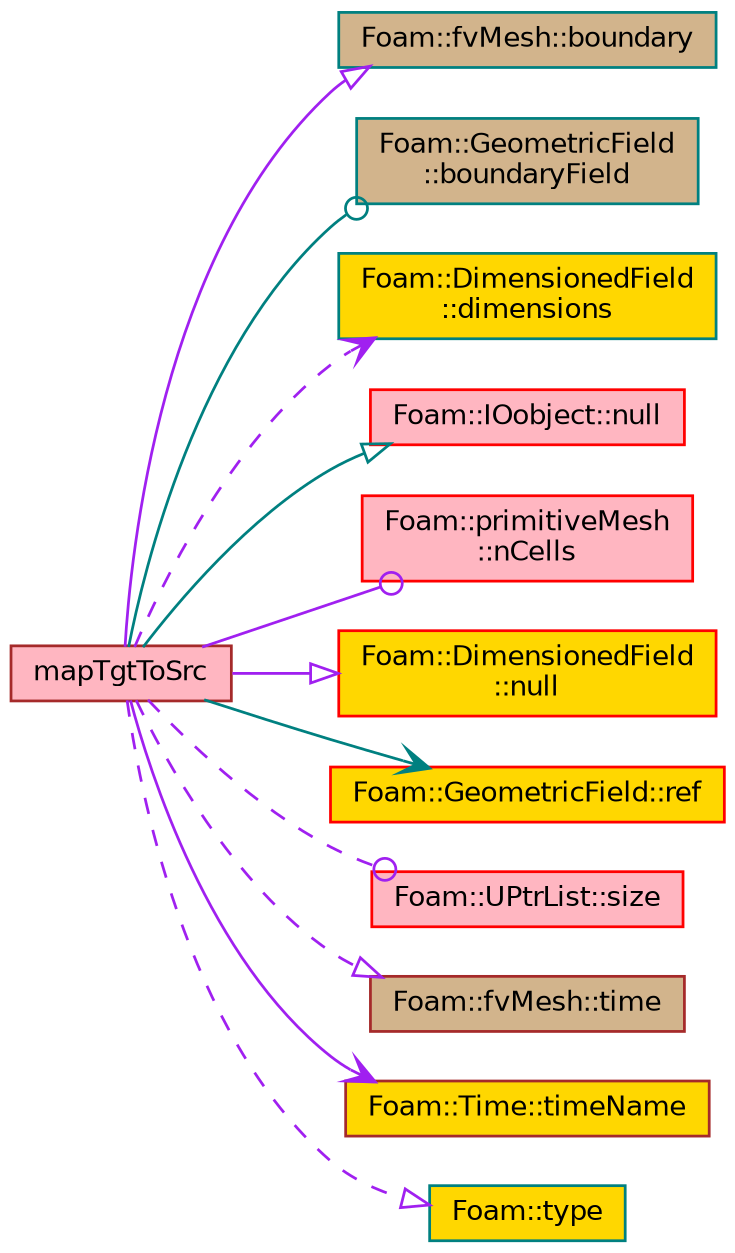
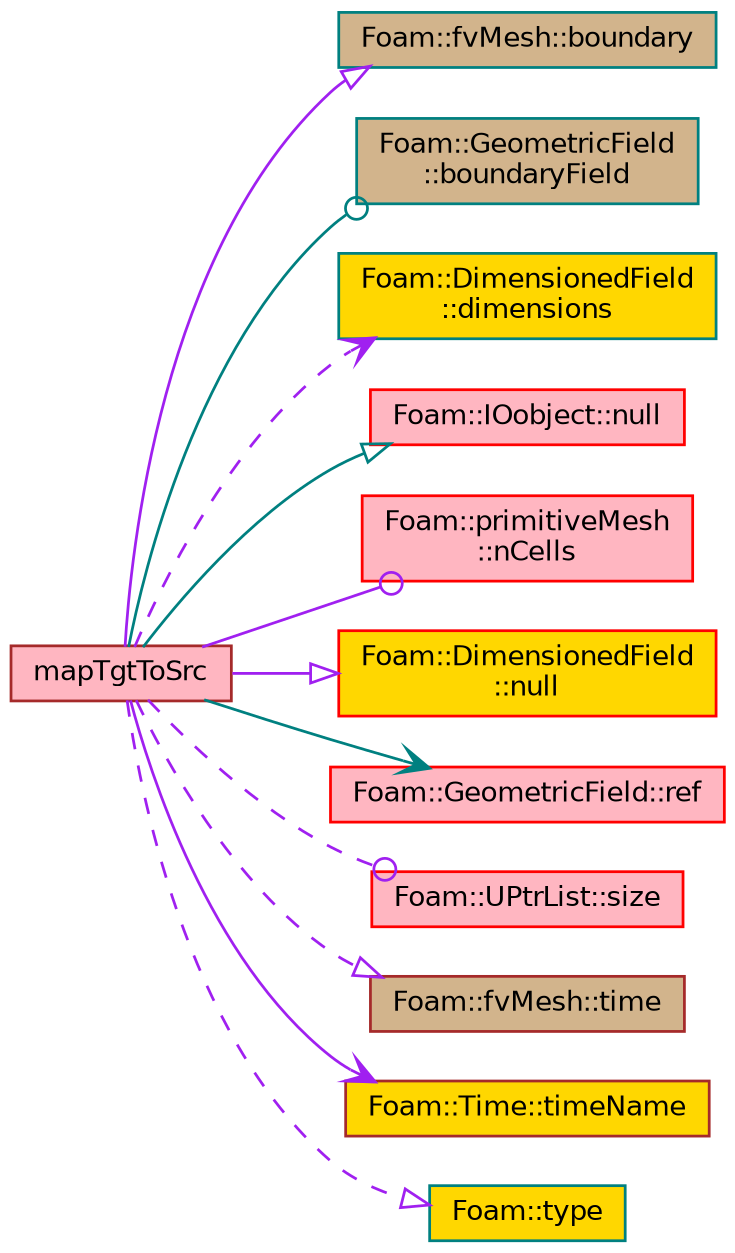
node "Foam::GeometricField::ref": fillcolor gold -> lightpink
